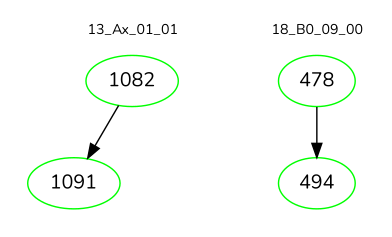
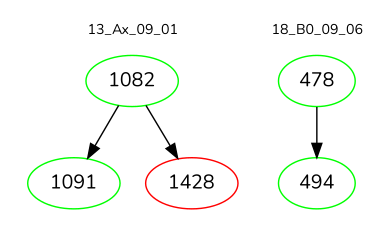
cluster "13_Ax_01_01": label "13_Ax_01_01" -> "13_Ax_09_01"
cluster "18_B0_09_00": label "18_B0_09_00" -> "18_B0_09_06"
node "1428": added
